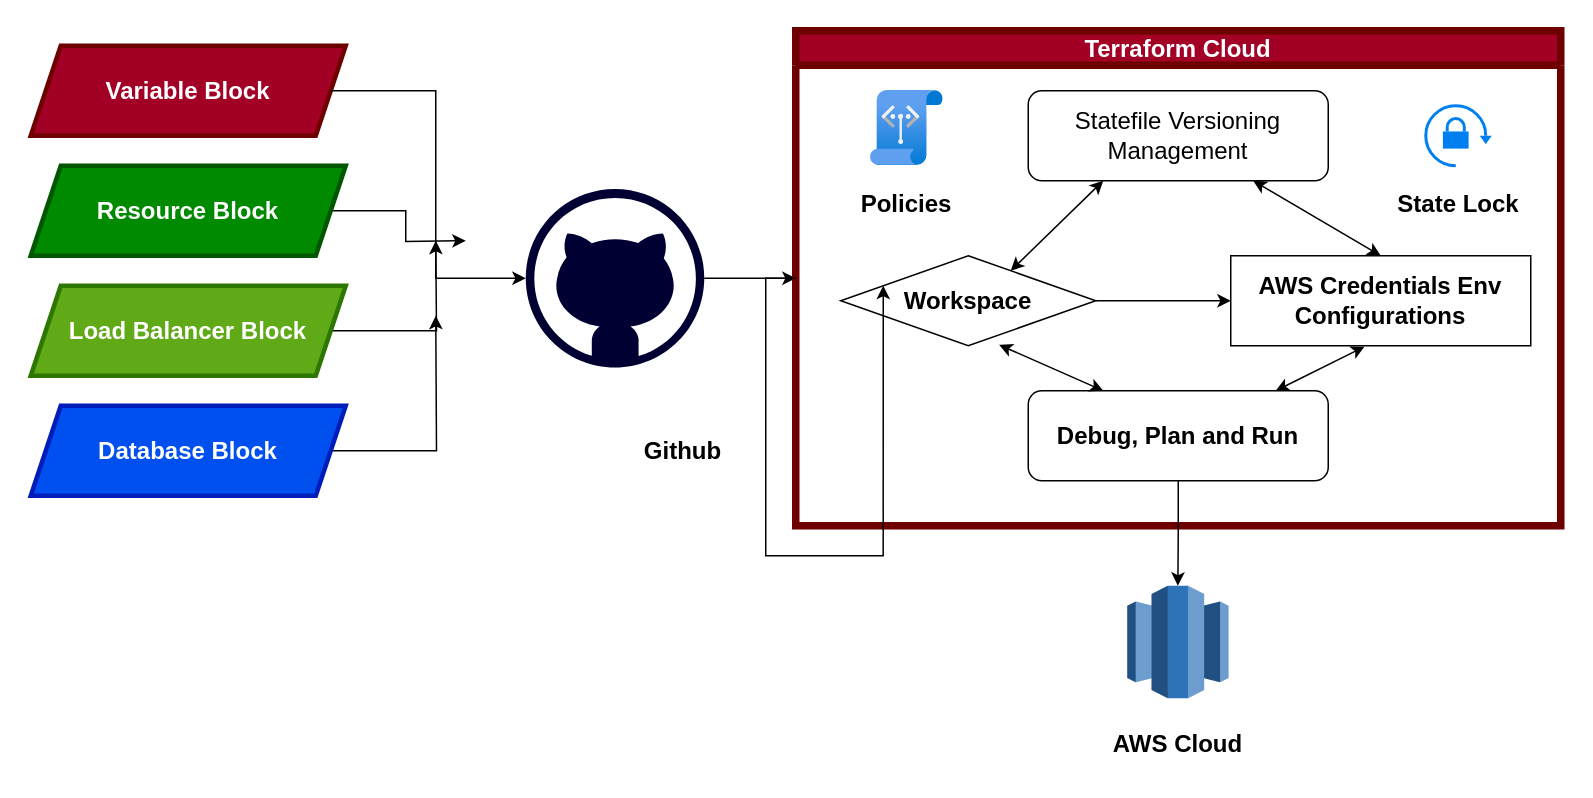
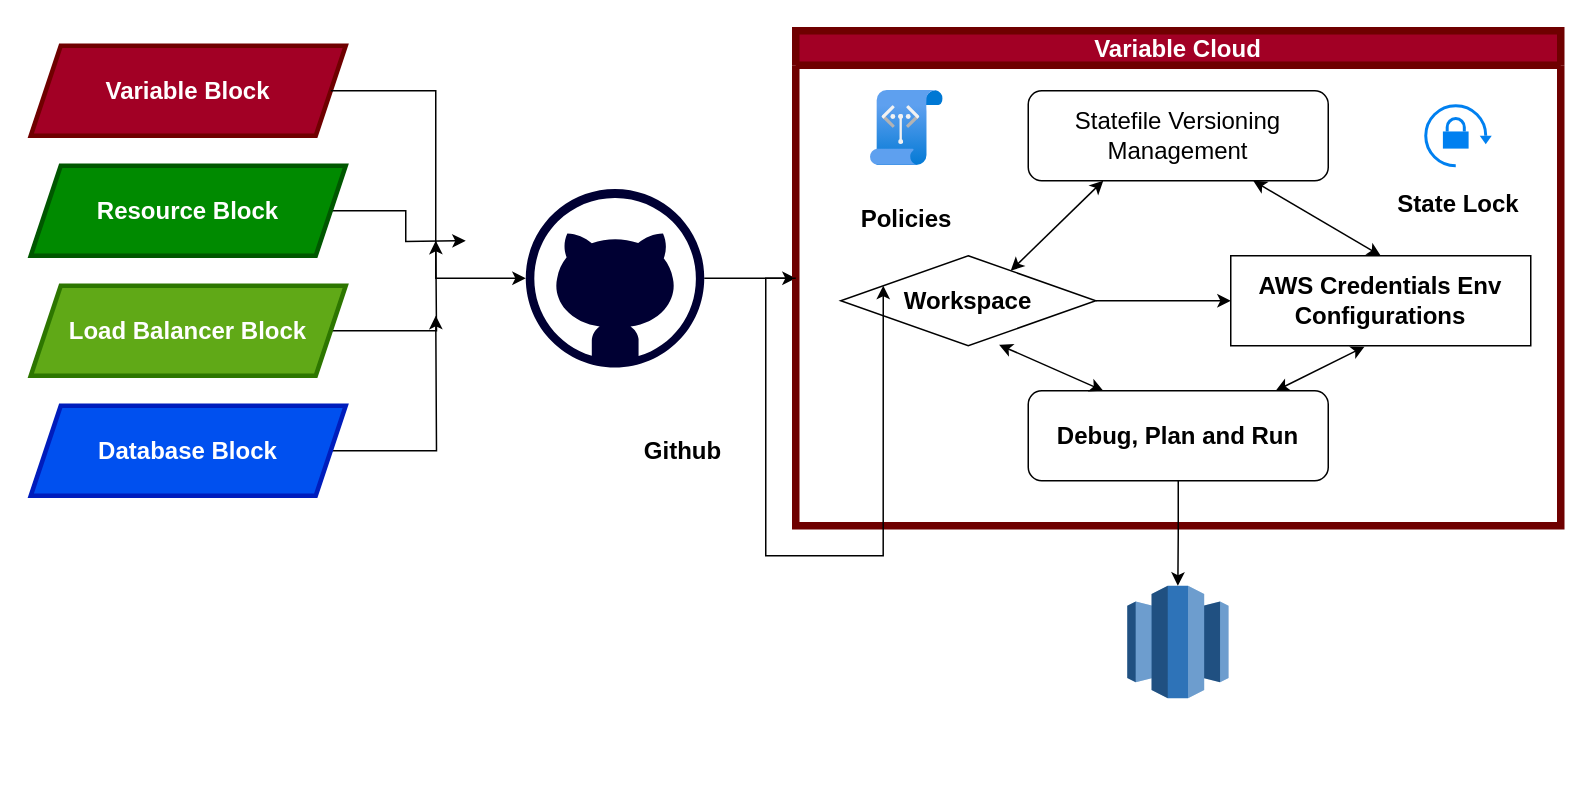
node "Terraform Cloud": label "Terraform Cloud" -> "Variable Cloud"
node "Policies": moved (907, 203) -> (907, 218)
node "AWS Cloud": removed
